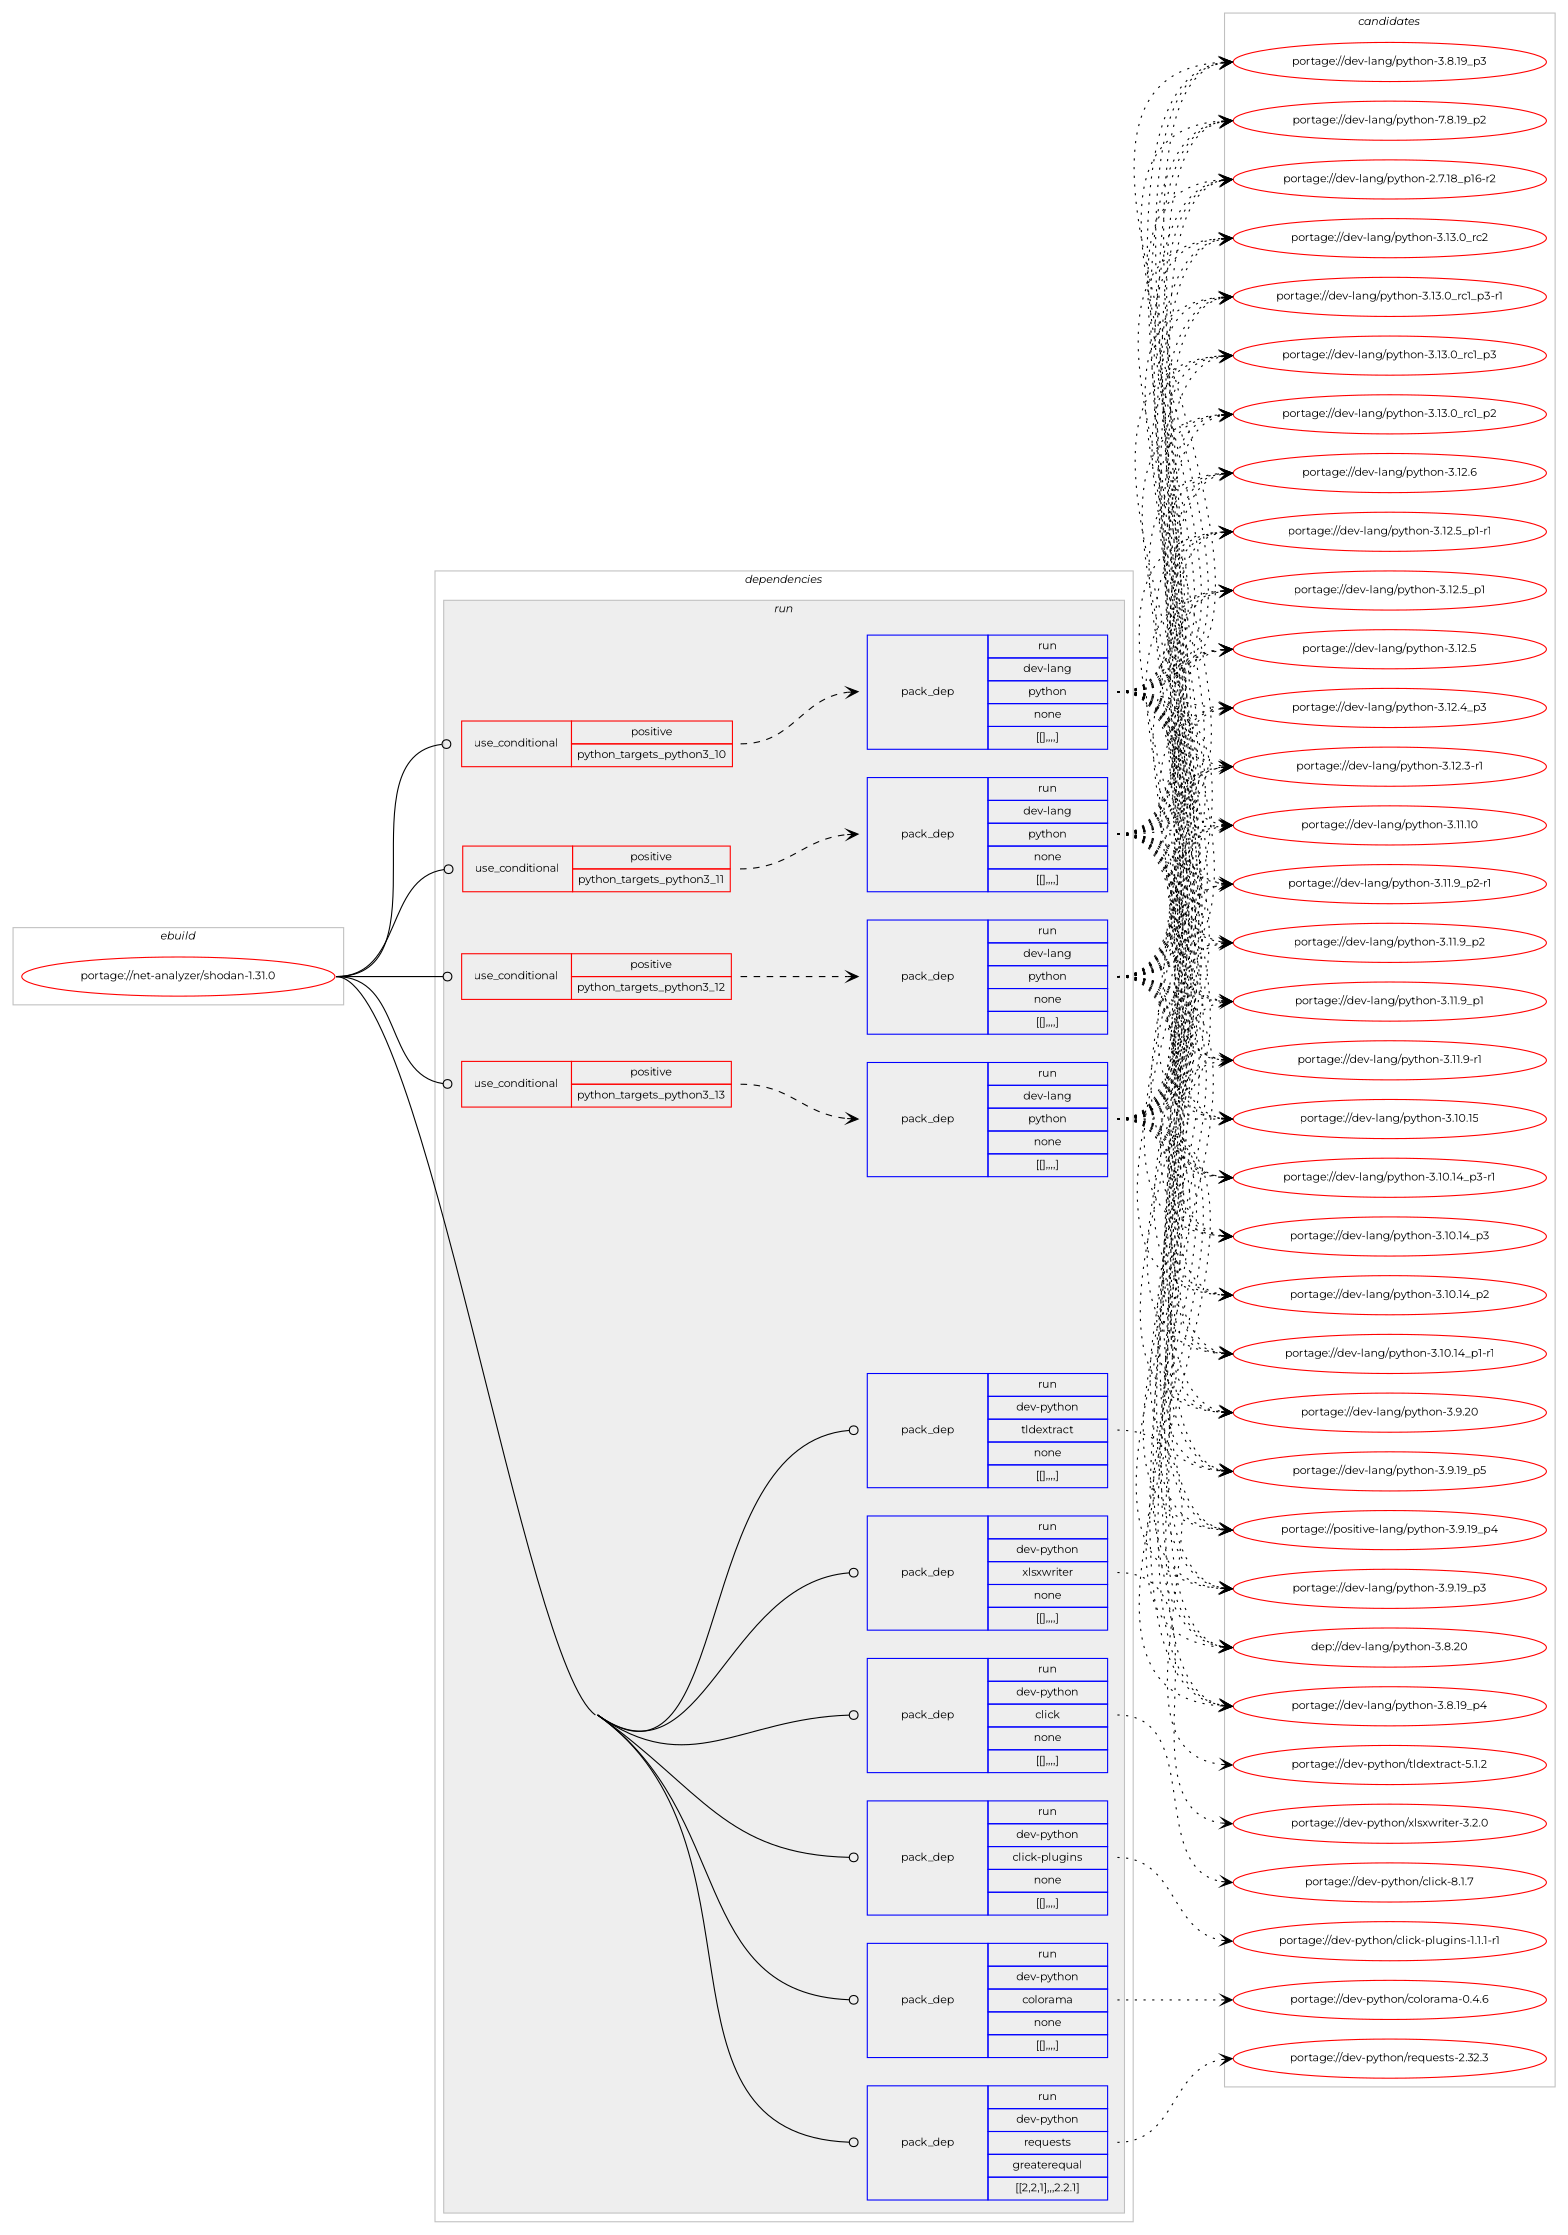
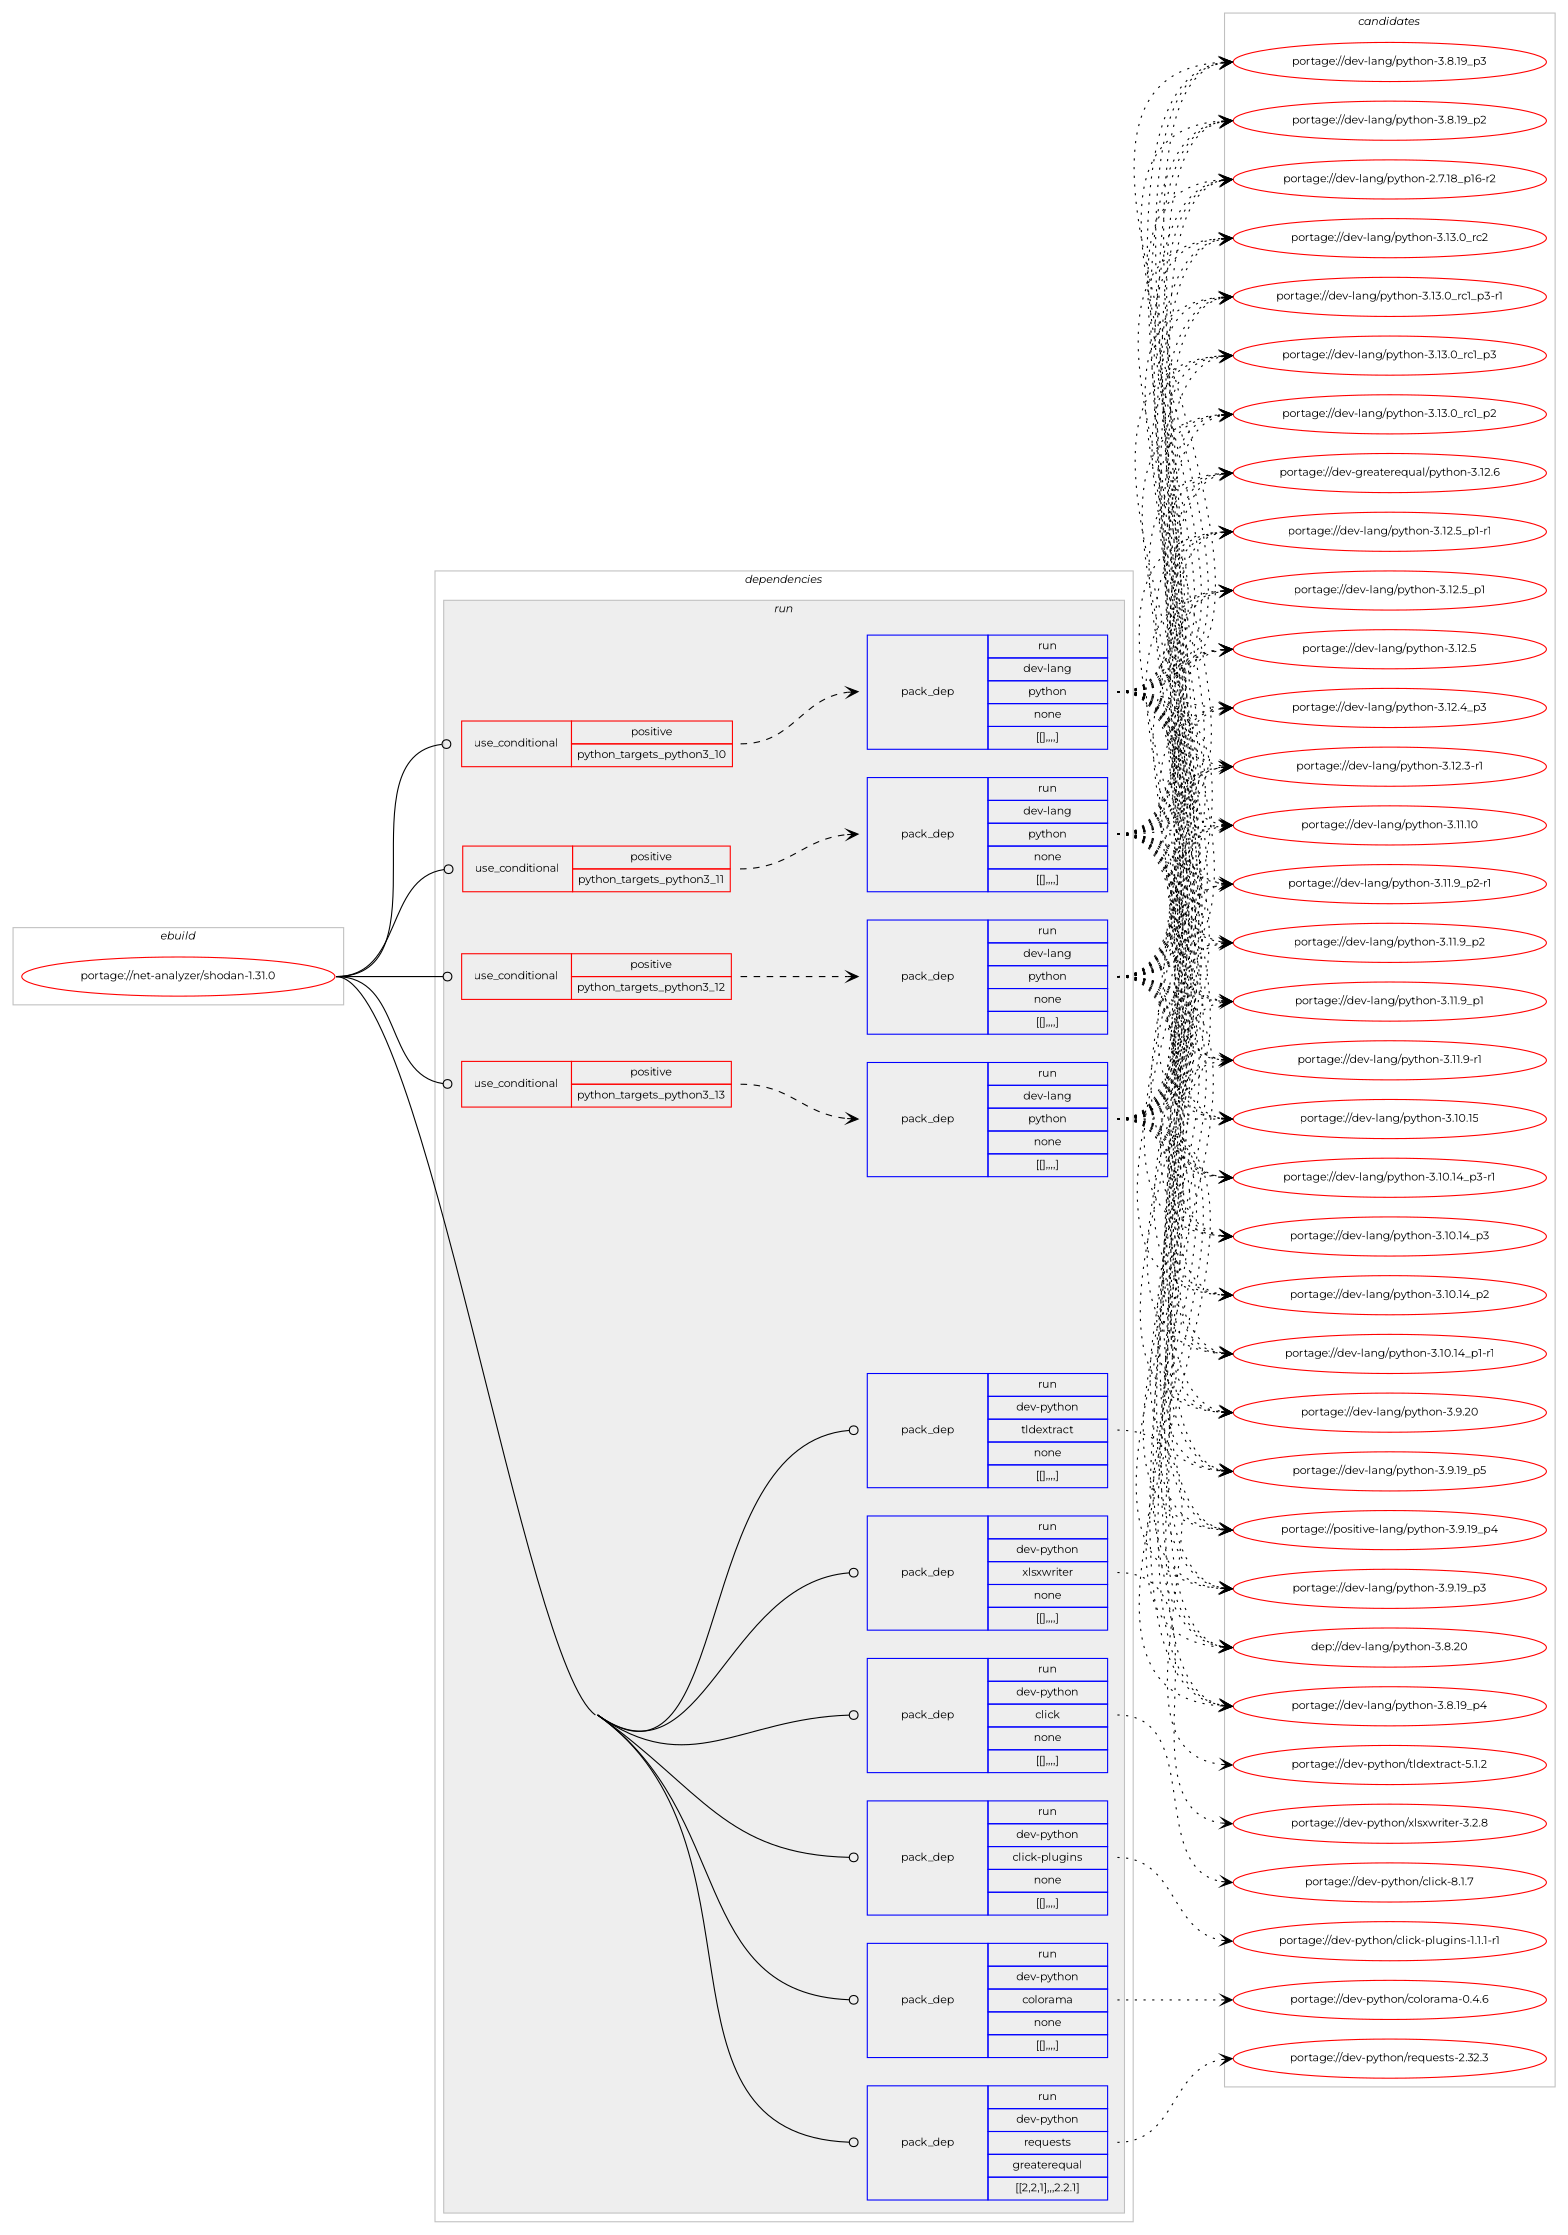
node "portage://dev-lang/python-7.8.19_p2": label "portage://dev-lang/python-7.8.19_p2" -> "portage://dev-lang/python-3.8.19_p2"
node "portage://dev-lang/python-3.12.6": label "portage://dev-lang/python-3.12.6" -> "portage://dev-greaterequal/python-3.12.6"
node "portage://dev-python/xlsxwriter-3.2.0": label "portage://dev-python/xlsxwriter-3.2.0" -> "portage://dev-python/xlsxwriter-3.2.8"
